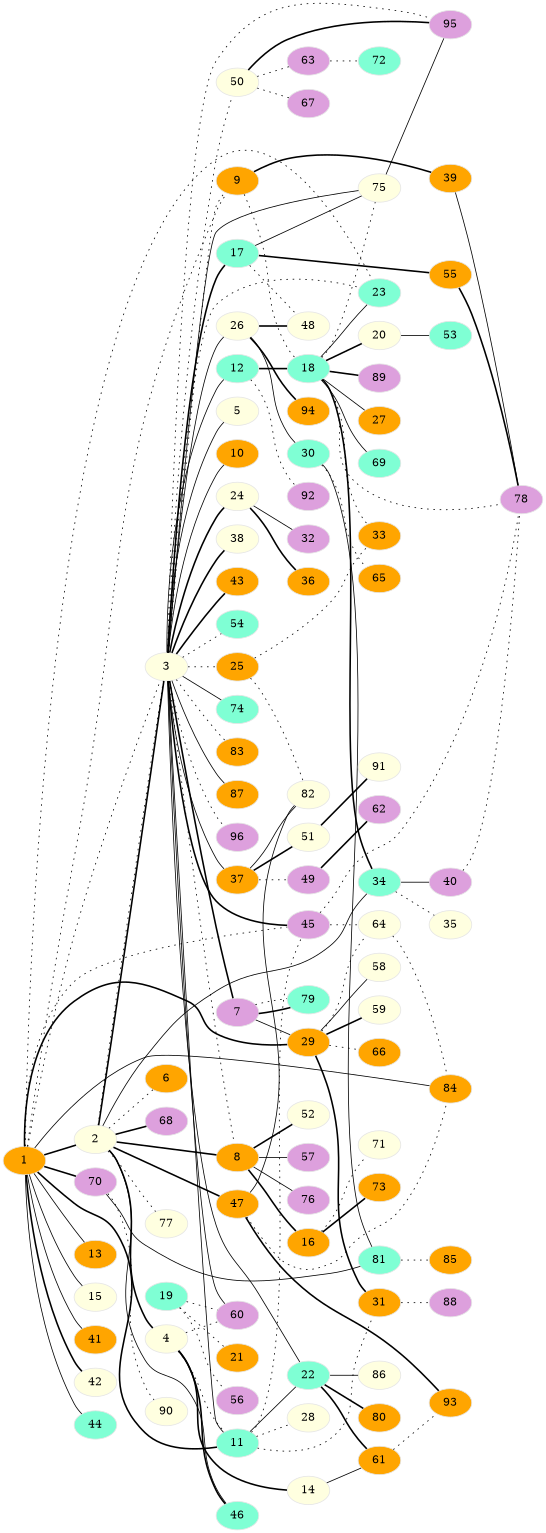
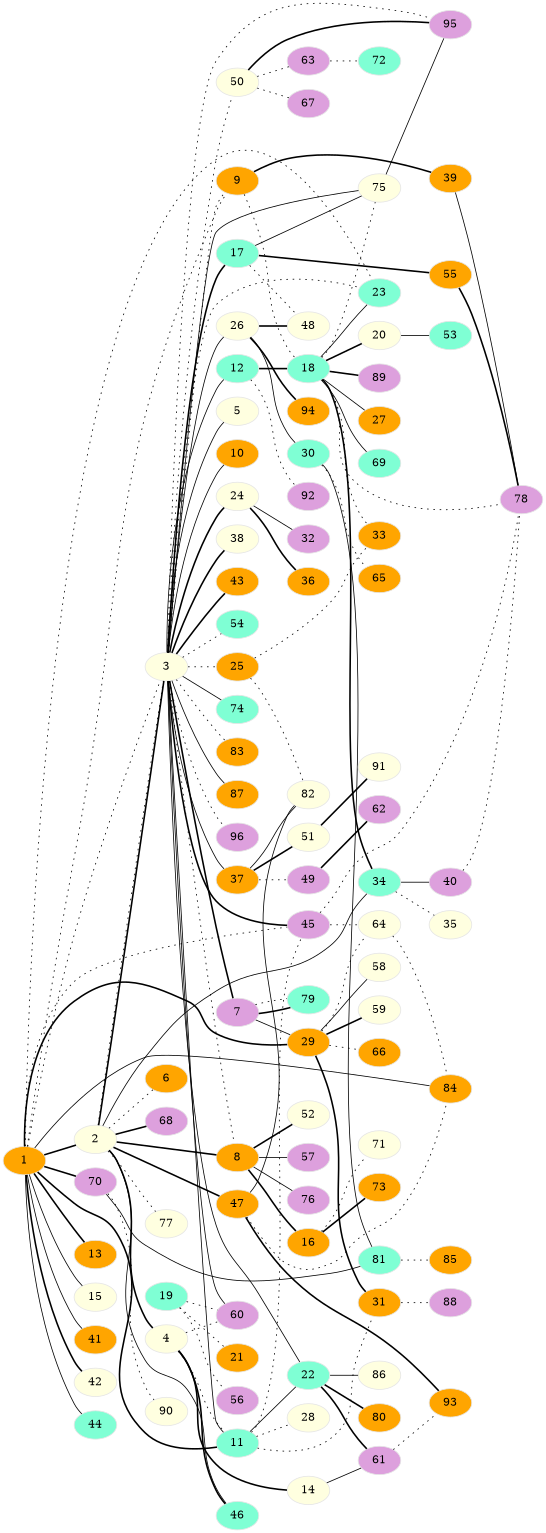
edge "1" -- "13": style solid -> bold
node "61": fillcolor orange -> plum
